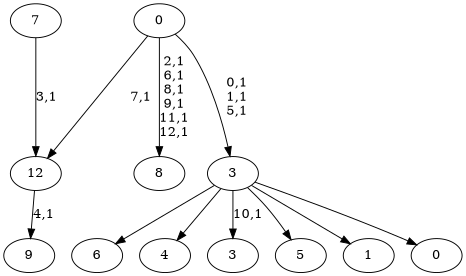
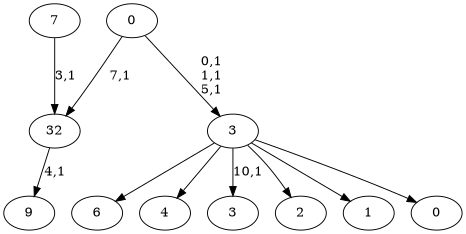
node "12": label "12" -> "32"
node "8": removed
node "5": label "5" -> "2"
